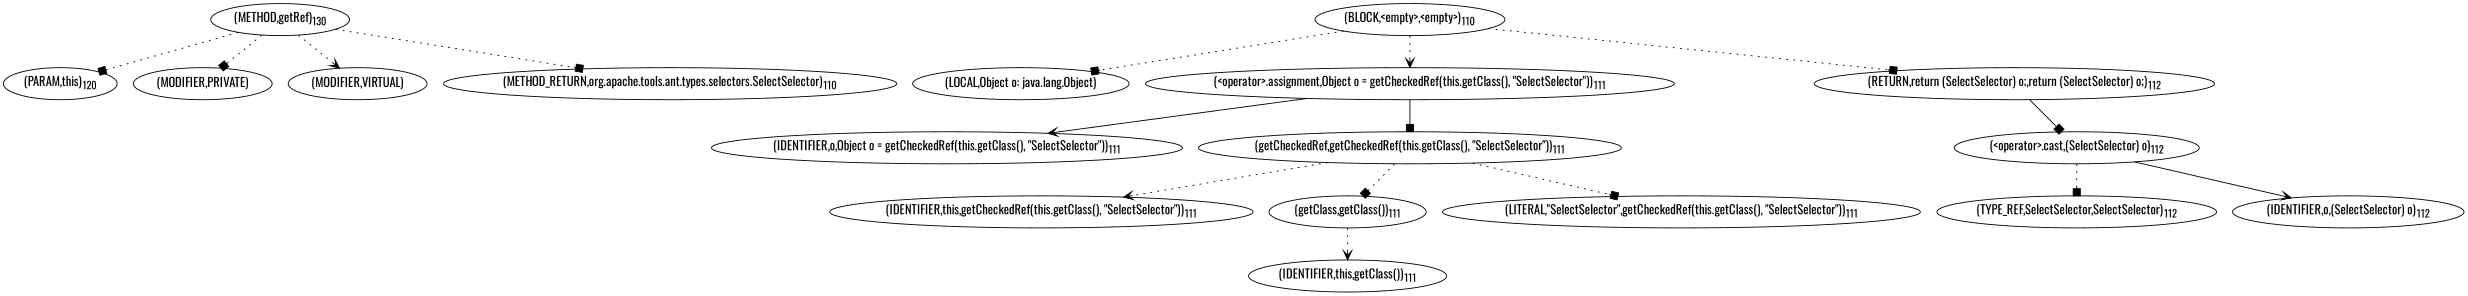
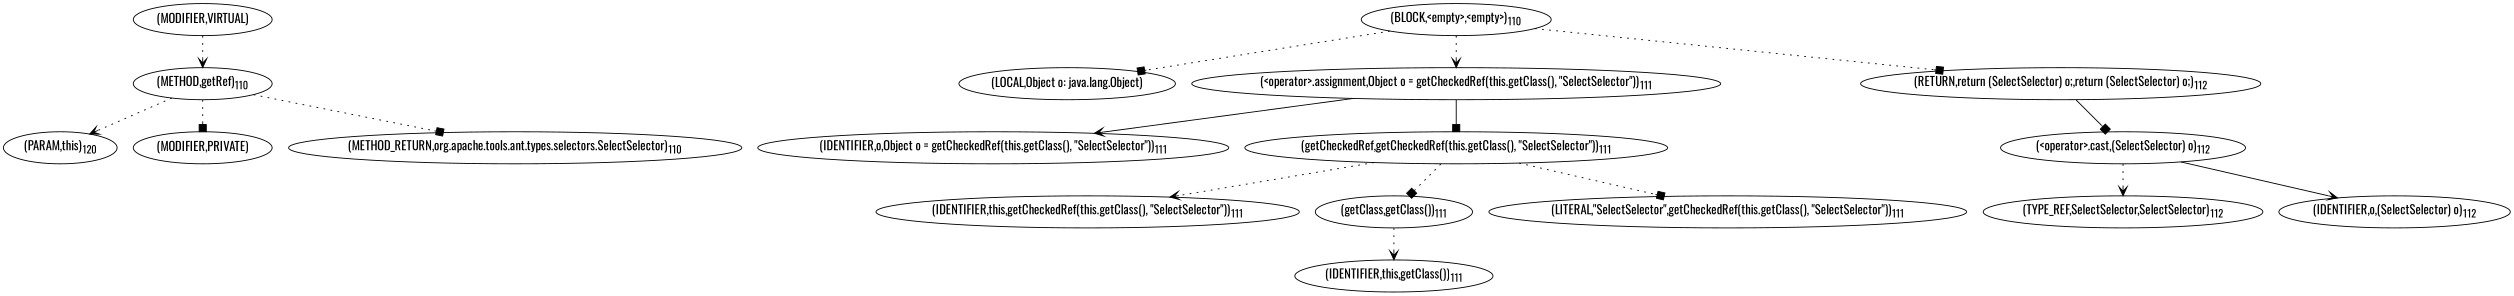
node "(METHOD,getRef)": text "130" -> "110"
edge "(METHOD,getRef)" -> "(MODIFIER,VIRTUAL)": reversed
edge "(METHOD,getRef)" -> "(PARAM,this)": arrowhead box -> vee
edge "(<operator>.cast,(SelectSelector) o)" -> "(TYPE_REF,SelectSelector,SelectSelector)": arrowhead box -> vee
